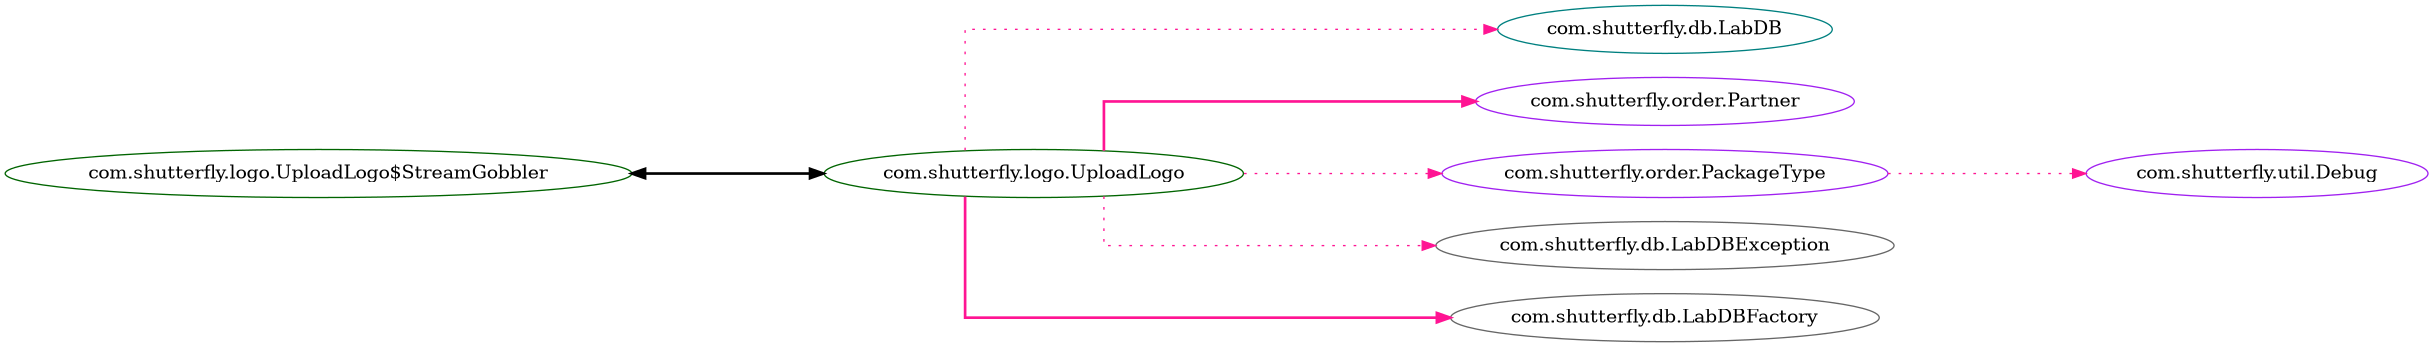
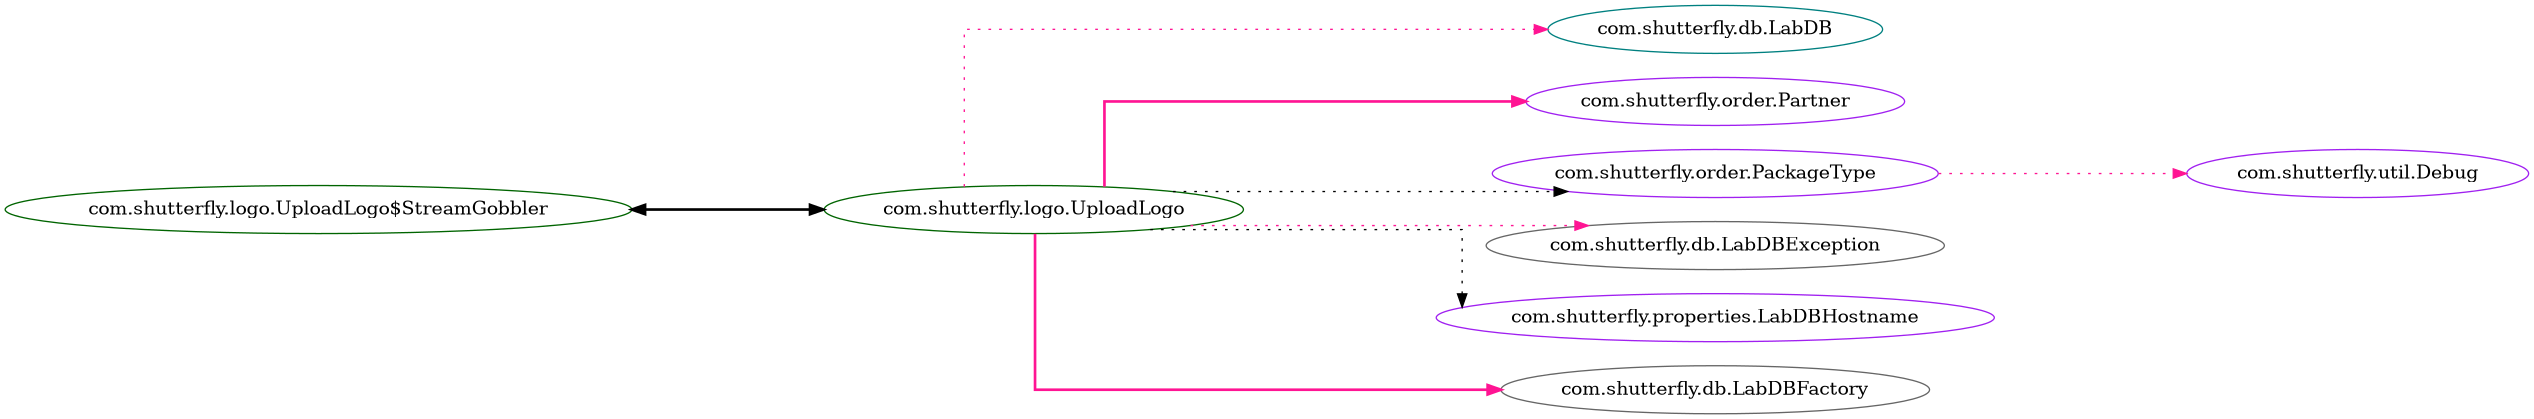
edge "com.shutterfly.logo.UploadLogo" -> "com.shutterfly.order.PackageType": color deeppink -> black
node "com.shutterfly.properties.LabDBHostname": added
